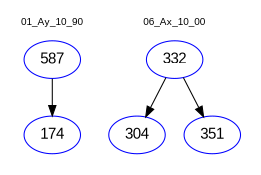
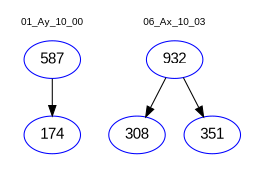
cluster "01_Ay_10_90": label "01_Ay_10_90" -> "01_Ay_10_00"
cluster "06_Ax_10_00": label "06_Ax_10_00" -> "06_Ax_10_03"
node "332": label "332" -> "932"
node "304": label "304" -> "308"
